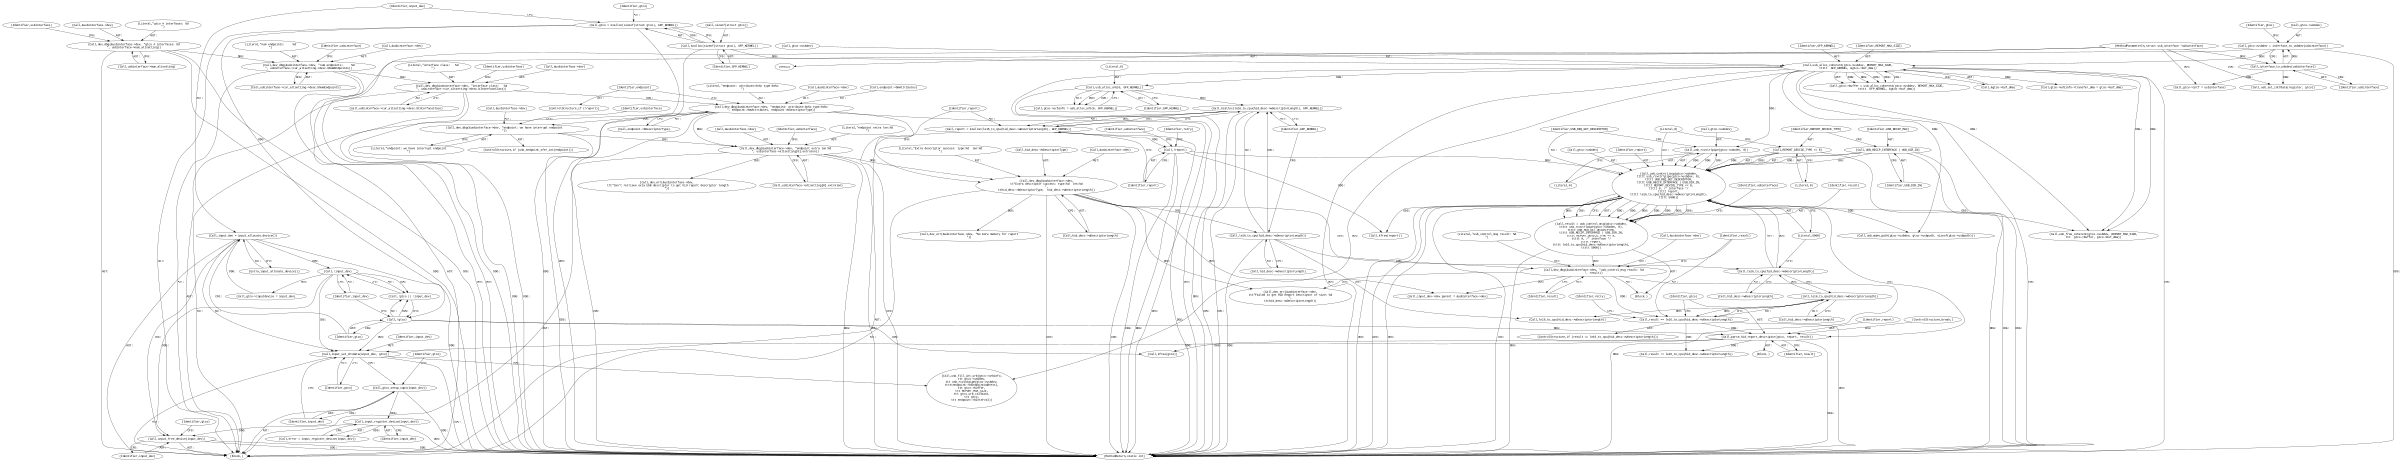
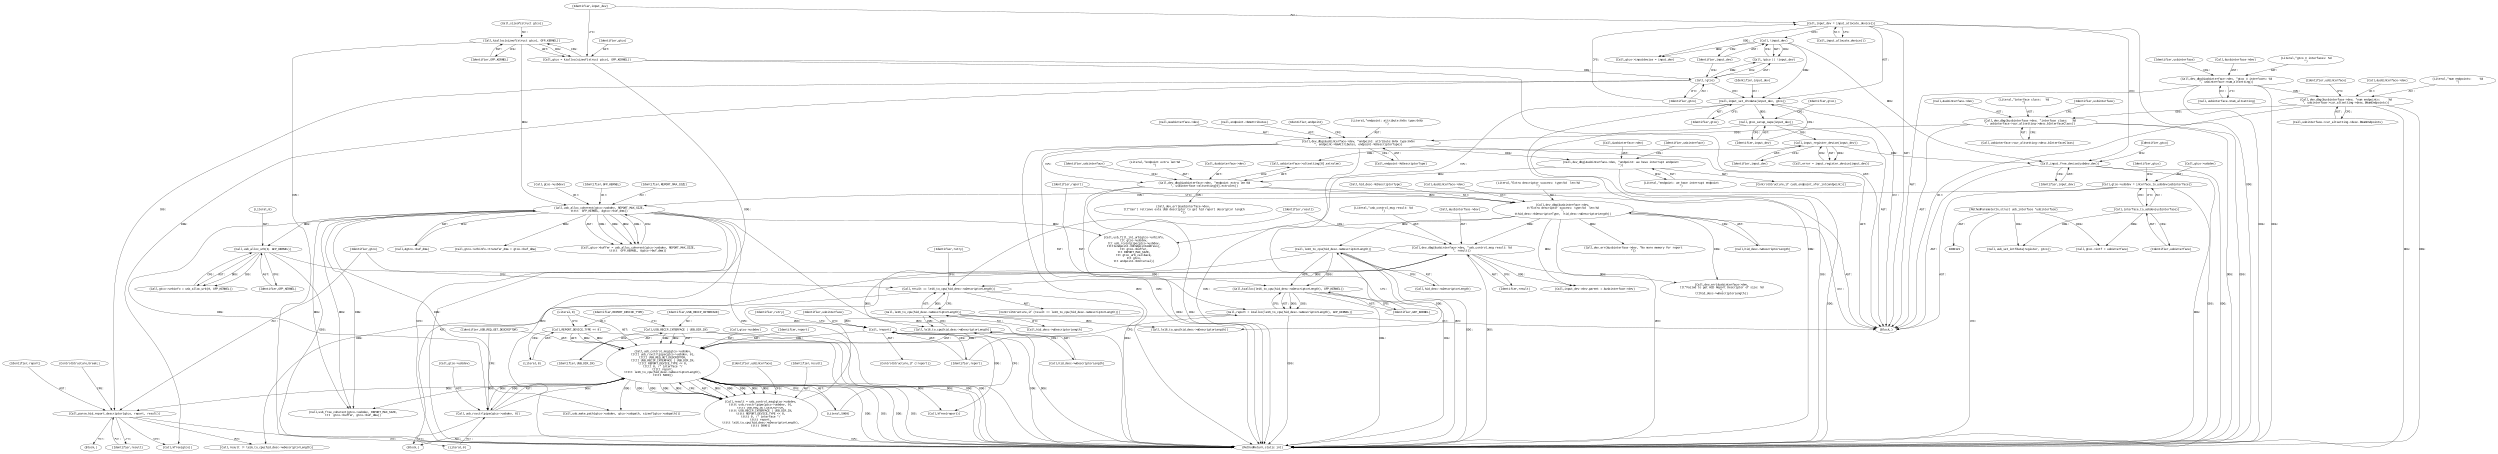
edge "(MethodParameterIn,struct usb_interface *usbinterface)" -> "(Call,interface_to_usbdev(usbinterface))": removed, label "DDG:"
edge "(Identifier,endpoint)" -> "(ControlStructure,if (!report))": now "(Call,!report)" -> "(ControlStructure,if (!report))"
node "(Identifier,USB_RECIP_MAX)": label "(Identifier,USB_RECIP_MAX)" -> "(Identifier,USB_RECIP_INTERFACE)"
node "(Extra,input_allocate_device())": label "(Extra,input_allocate_device())" -> "(Call,input_allocate_device())"
edge "(Call,gtco->inputdevice = input_dev)" -> "(Call,input_dev = input_allocate_device())": reversed
edge "(Call,result == le16_to_cpu(hid_desc->wDescriptorLength))" -> "(Call,parse_hid_report_descriptor(gtco, report, result))": removed, label "DDG:"
edge "(Call,parse_hid_report_descriptor(gtco, report, result))" -> "(Call,input_set_drvdata(input_dev, gtco))": removed, label "DDG:"
node "(Call,input_free_device(input_dev))": label "(Call,input_free_device(input_dev))" -> "(Call,input_free_device(usbdev_dev))"
edge "(Call,input_register_device(input_dev))" -> "(MethodReturn,static int)": now "(Call,input_register_device(input_dev))" -> "(Call,usbinterface->altsetting[0].extralen)"
